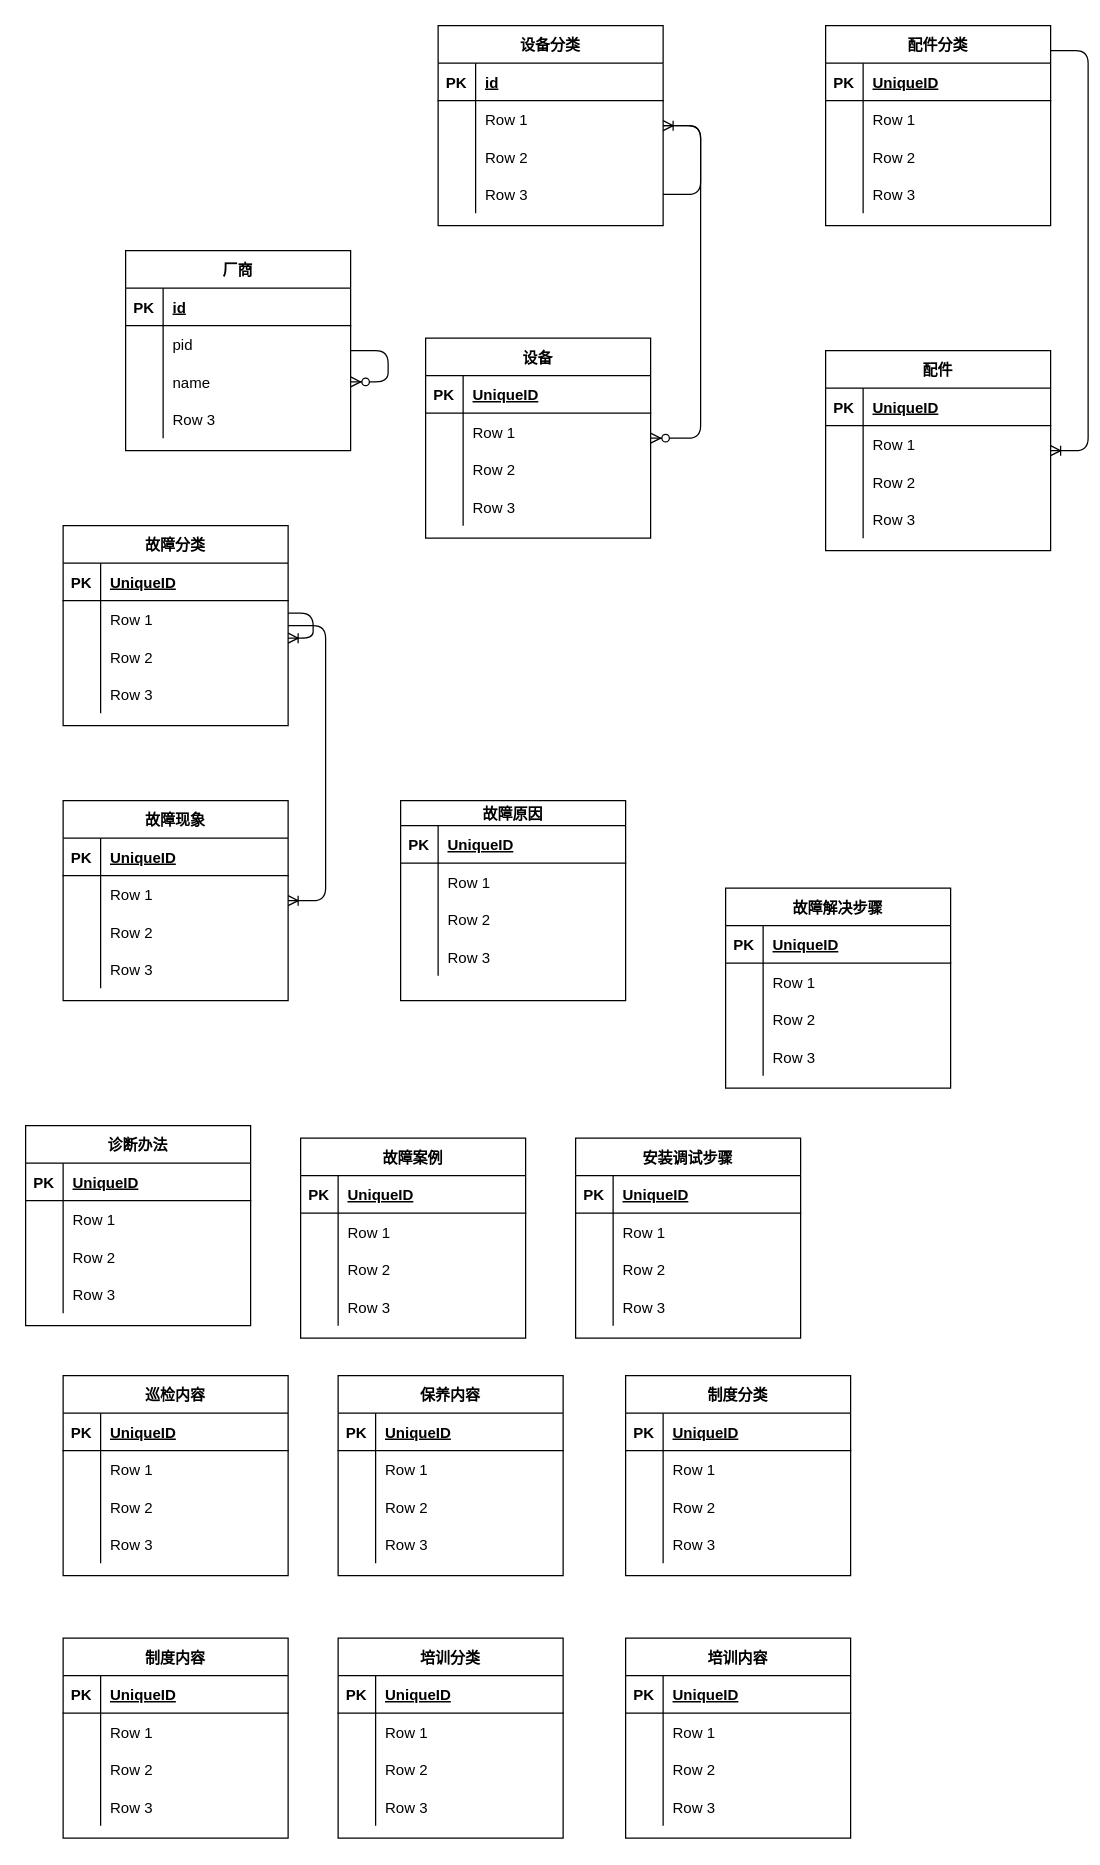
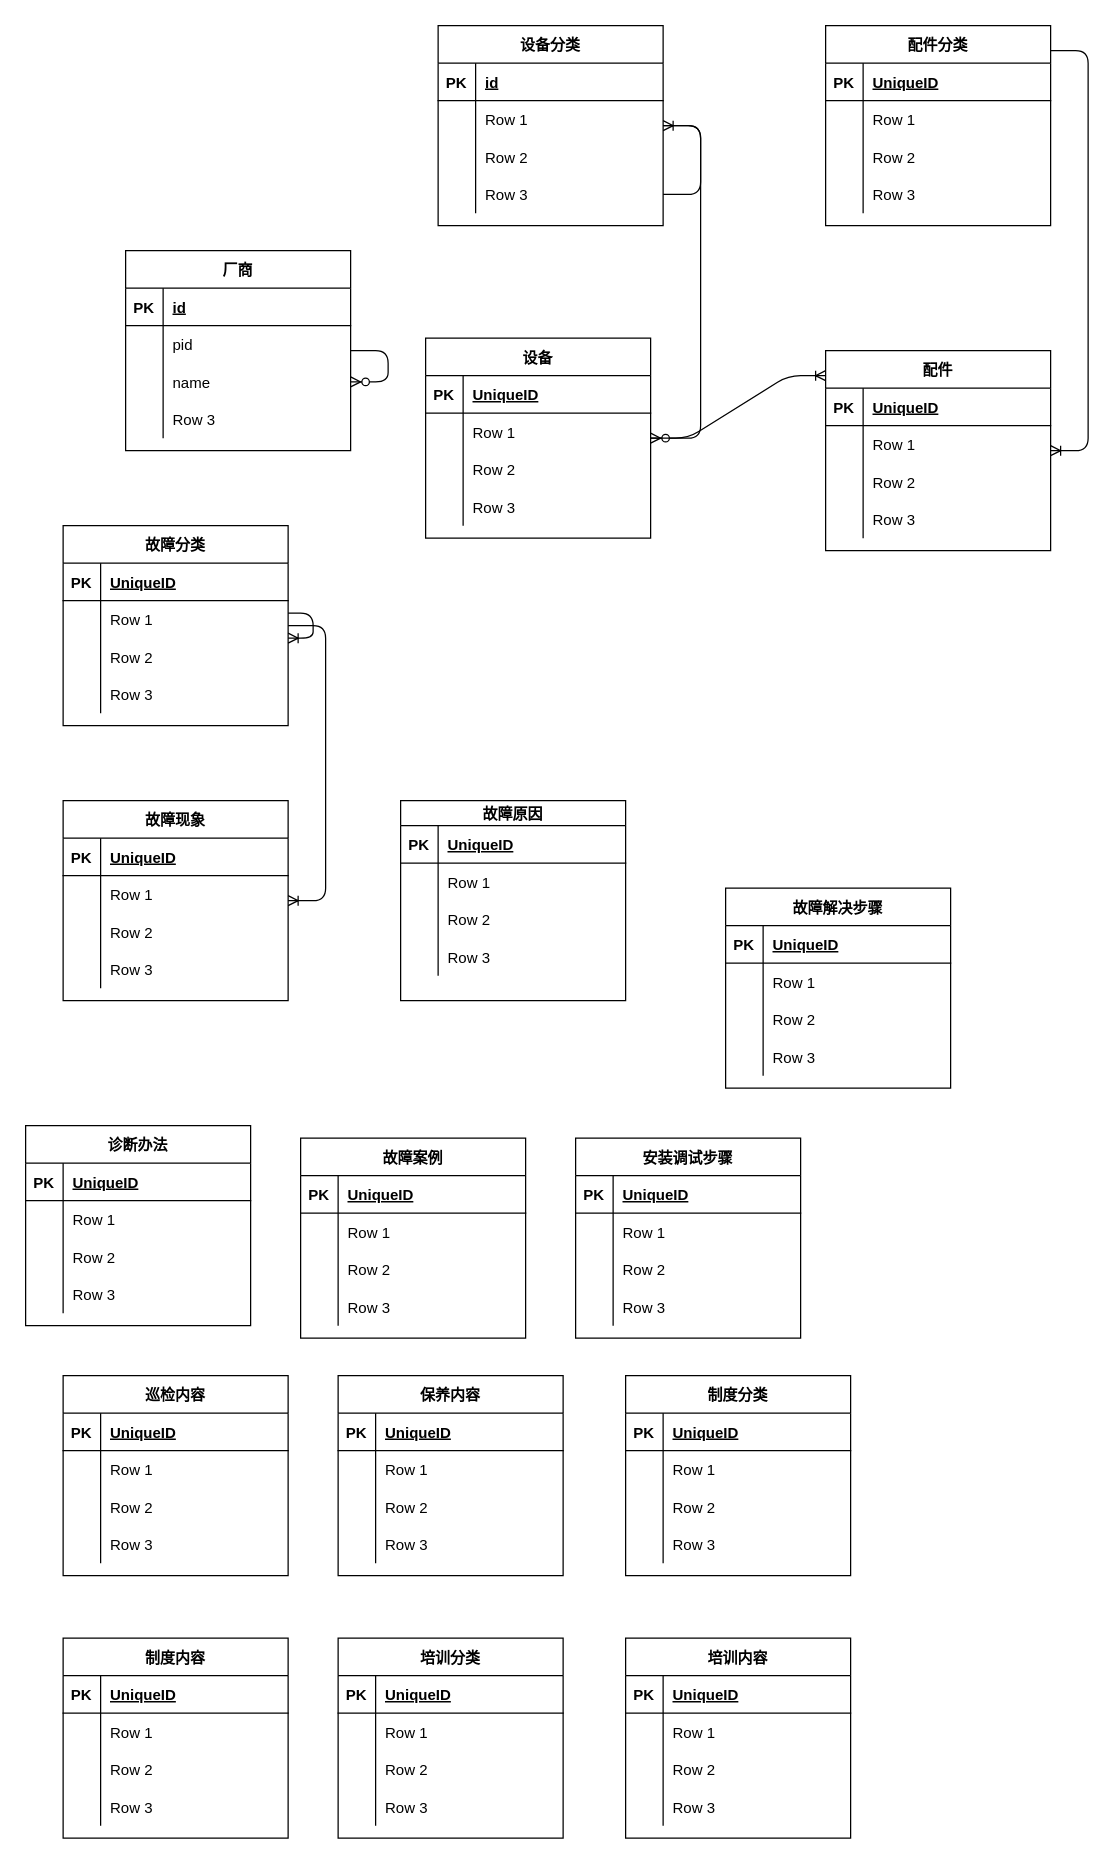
edge "设备" -> "配件": added
